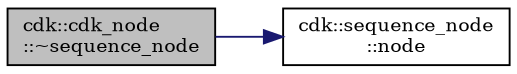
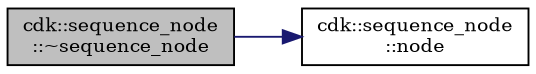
node "cdk::cdk_node ::~sequence_node": label "cdk::cdk_node ::~sequence_node" -> "cdk::sequence_node ::~sequence_node"
